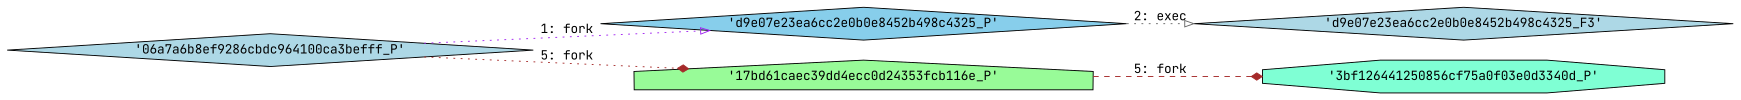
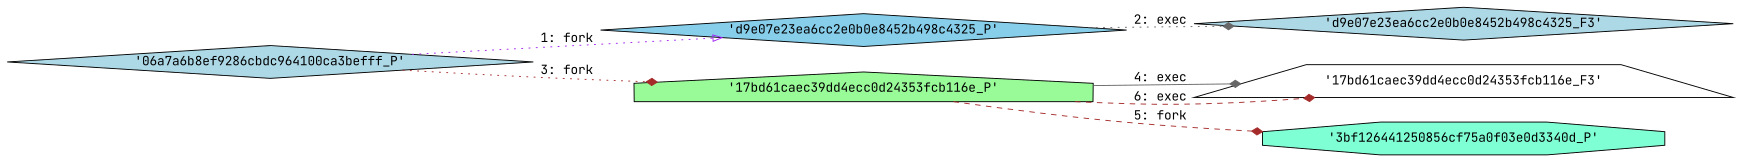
edge "'d9e07e23ea6cc2e0b0e8452b498c4325_P'" -> "'d9e07e23ea6cc2e0b0e8452b498c4325_F3'": arrowhead onormal -> diamond
edge "'06a7a6b8ef9286cbdc964100ca3befff_P'" -> "'17bd61caec39dd4ecc0d24353fcb116e_P'": label "5: fork" -> "3: fork"
node "'17bd61caec39dd4ecc0d24353fcb116e_F3'": added
